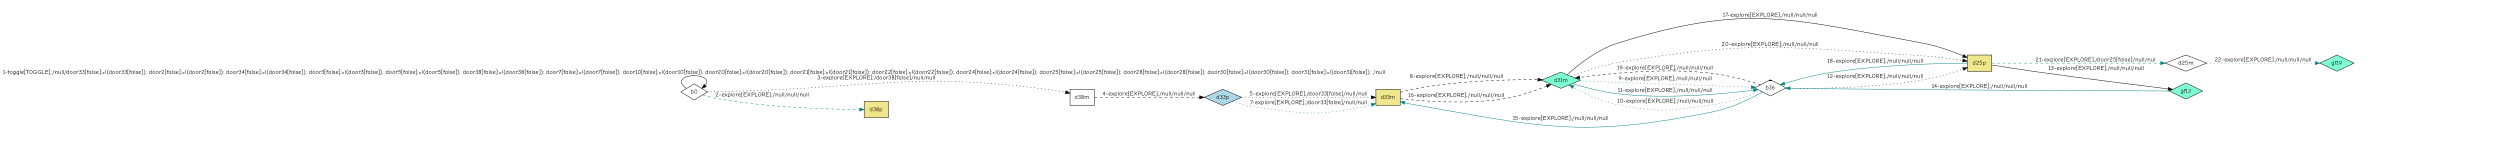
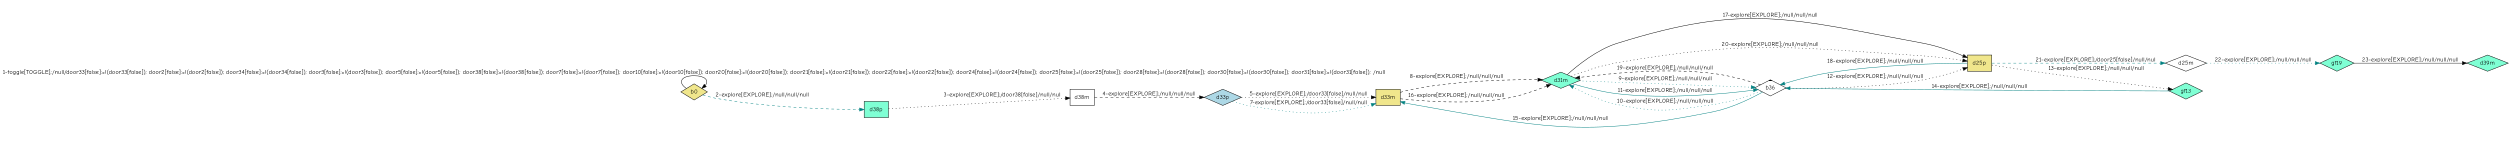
node "d39m": added
edge "d25p" -> "gf13": style solid -> dotted
edge "b0" -> "d38m": now "d38p" -> "d38m"
node "b0": fillcolor white -> khaki
node "d38p": fillcolor khaki -> aquamarine
